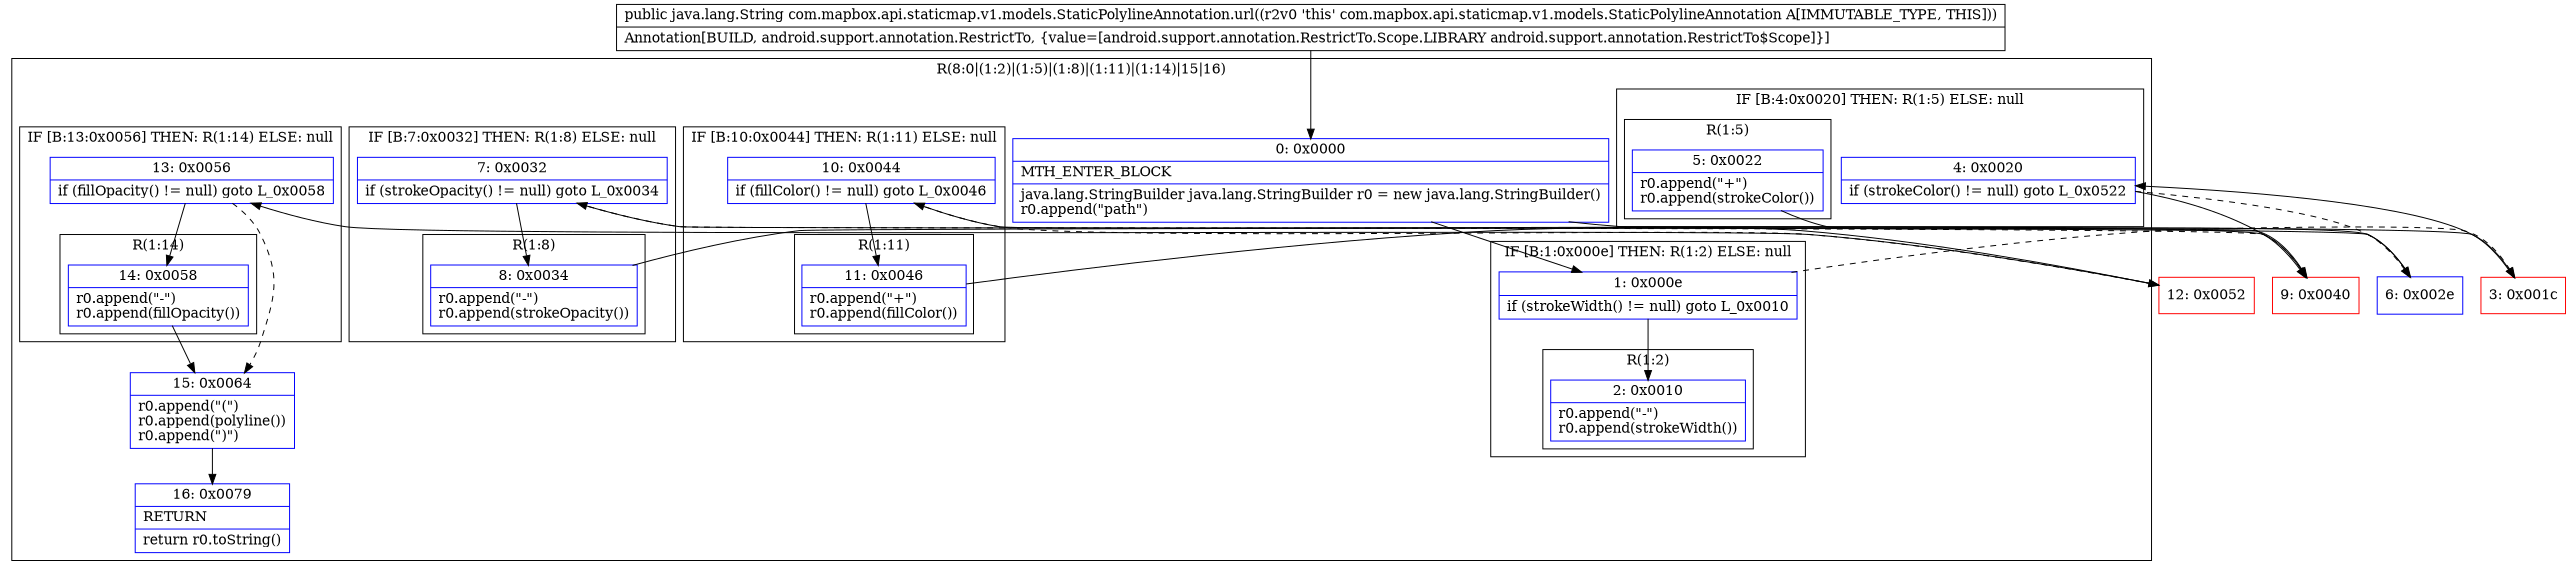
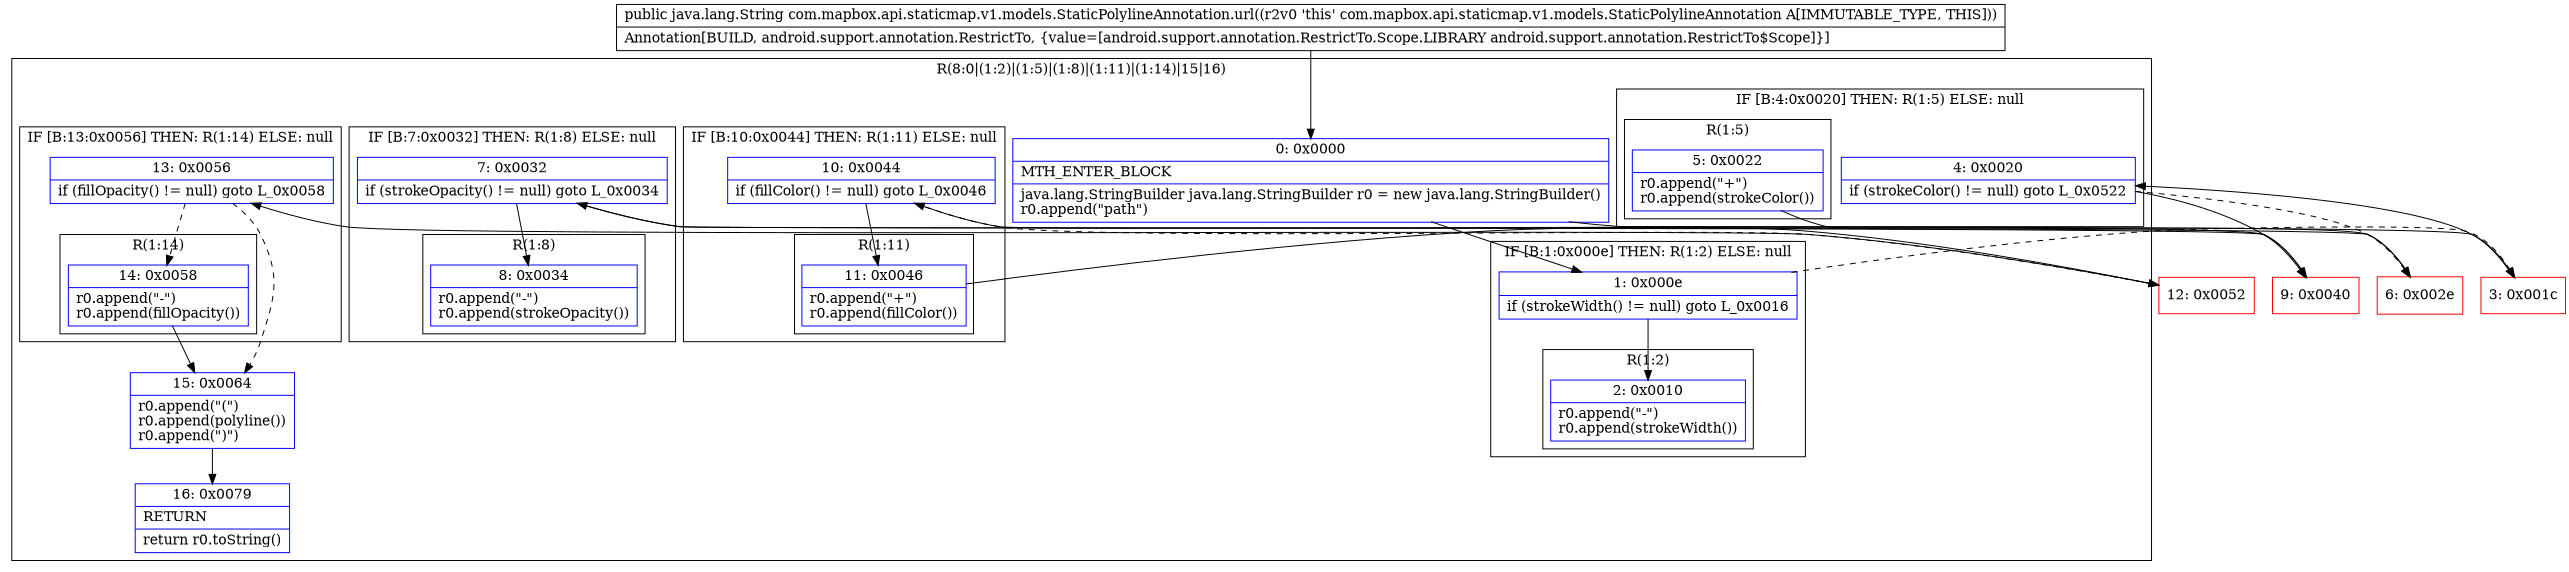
edge "13: 0x0056" -> "14: 0x0058": style solid -> dashed
edge "7: 0x0032" -> "9: 0x0040": style dashed -> solid
edge "8: 0x0034" -> "9: 0x0040": removed
node "6: 0x002e": color blue -> red
node "1: 0x000e": text "if (strokeWidth() != null) goto L_0x0010" -> "if (strokeWidth() != null) goto L_0x0016"
